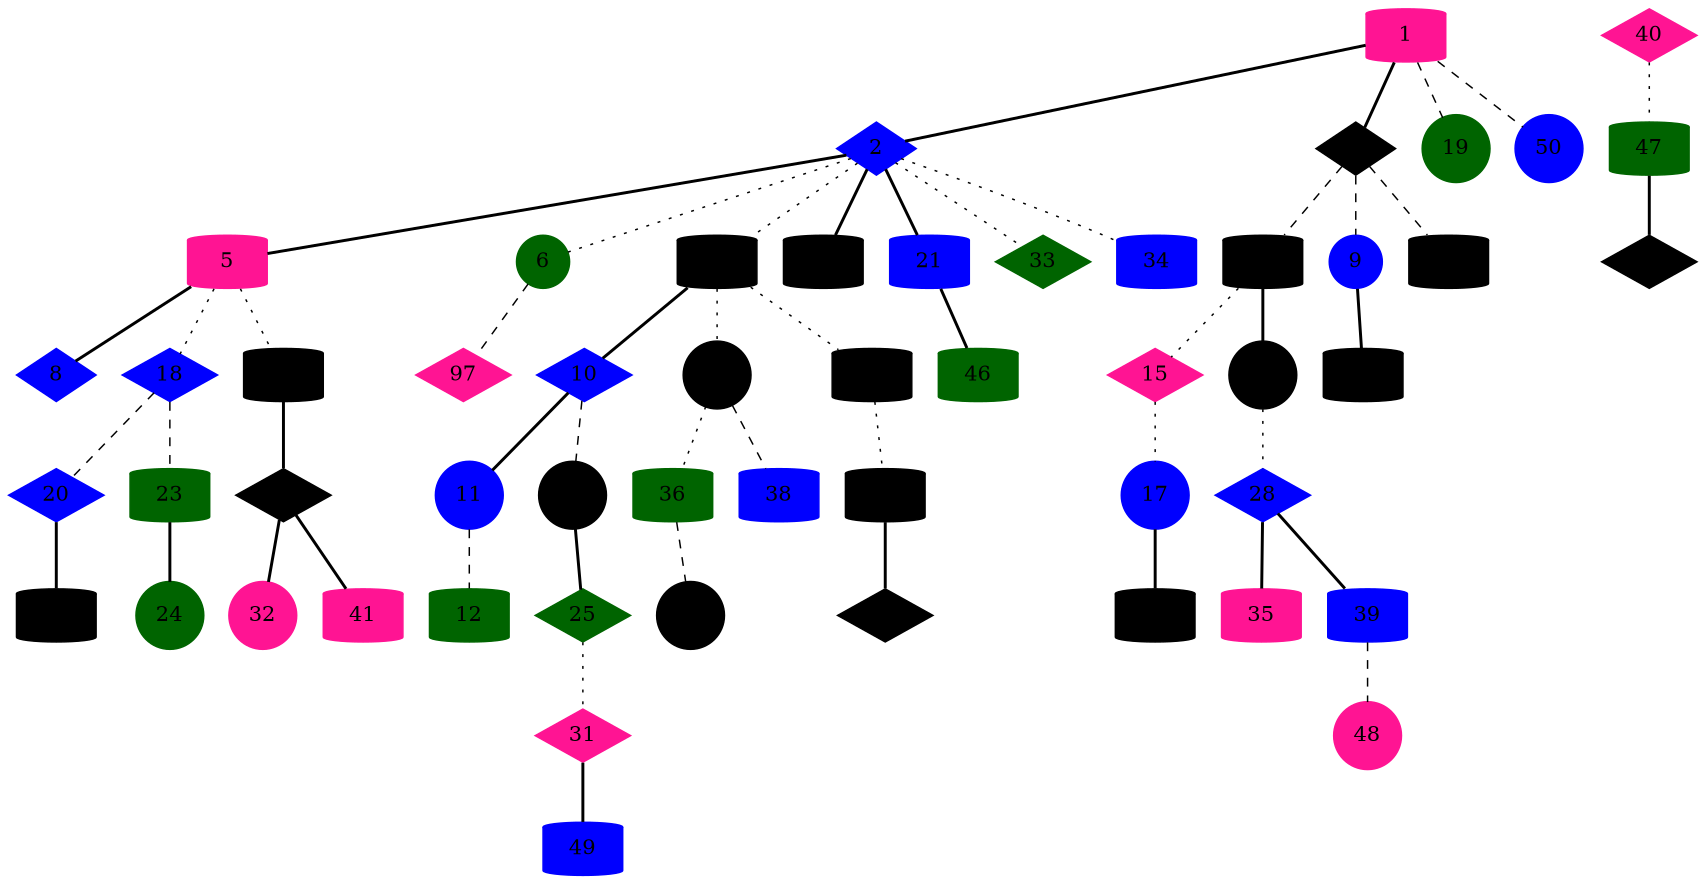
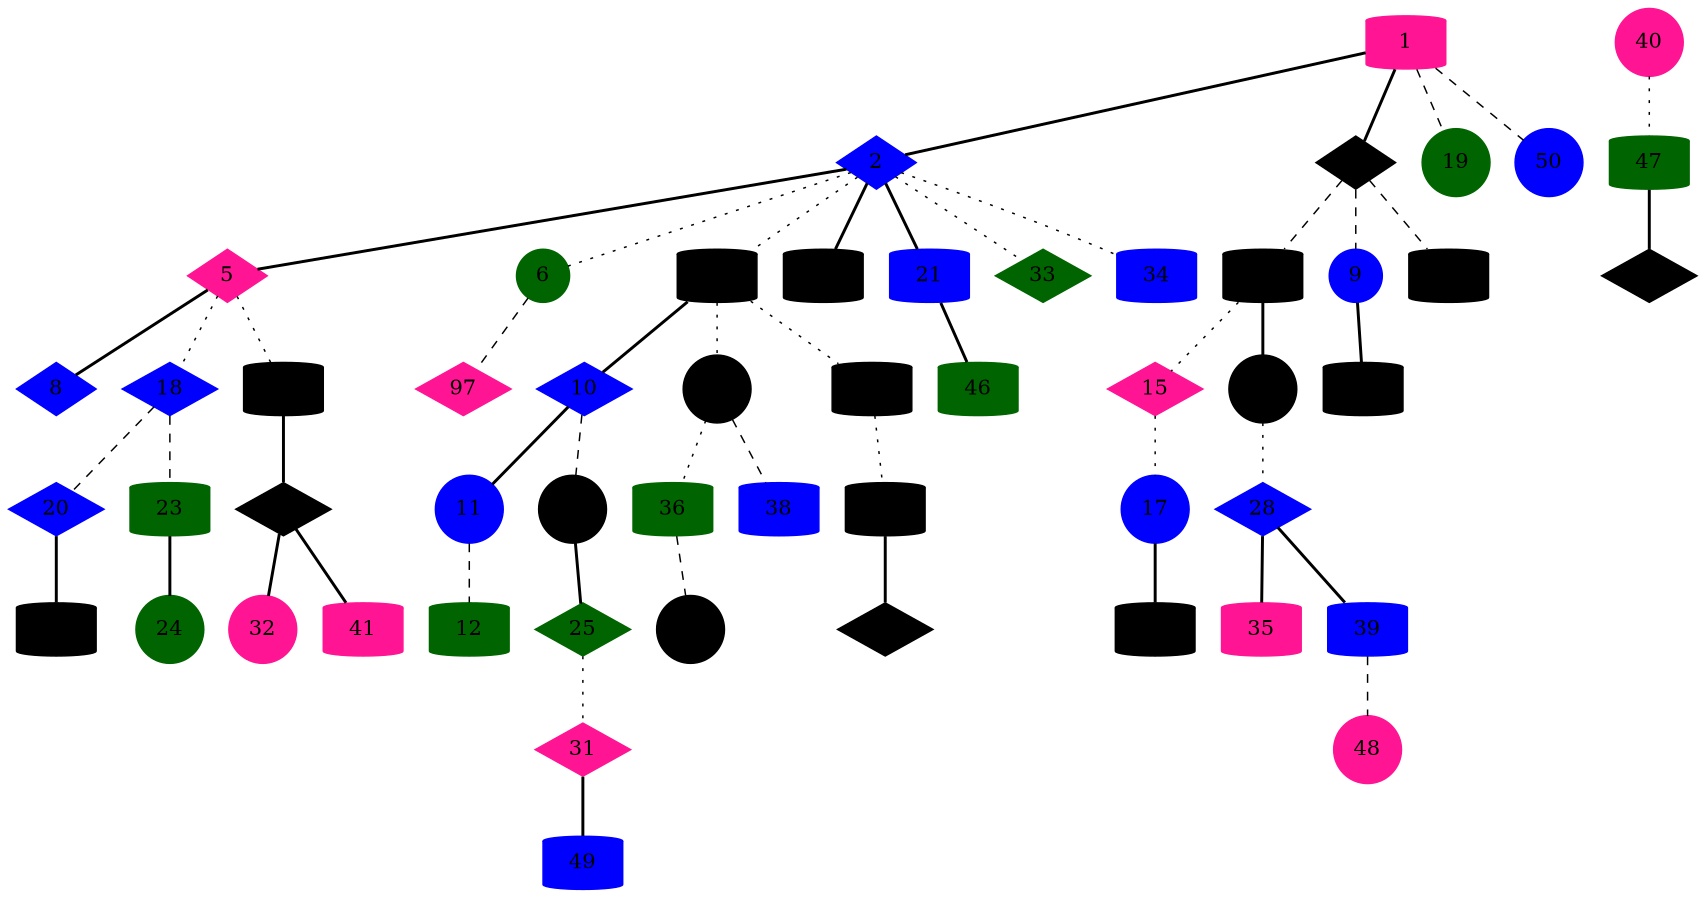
node "40": shape diamond -> circle
node "5": shape cylinder -> diamond
